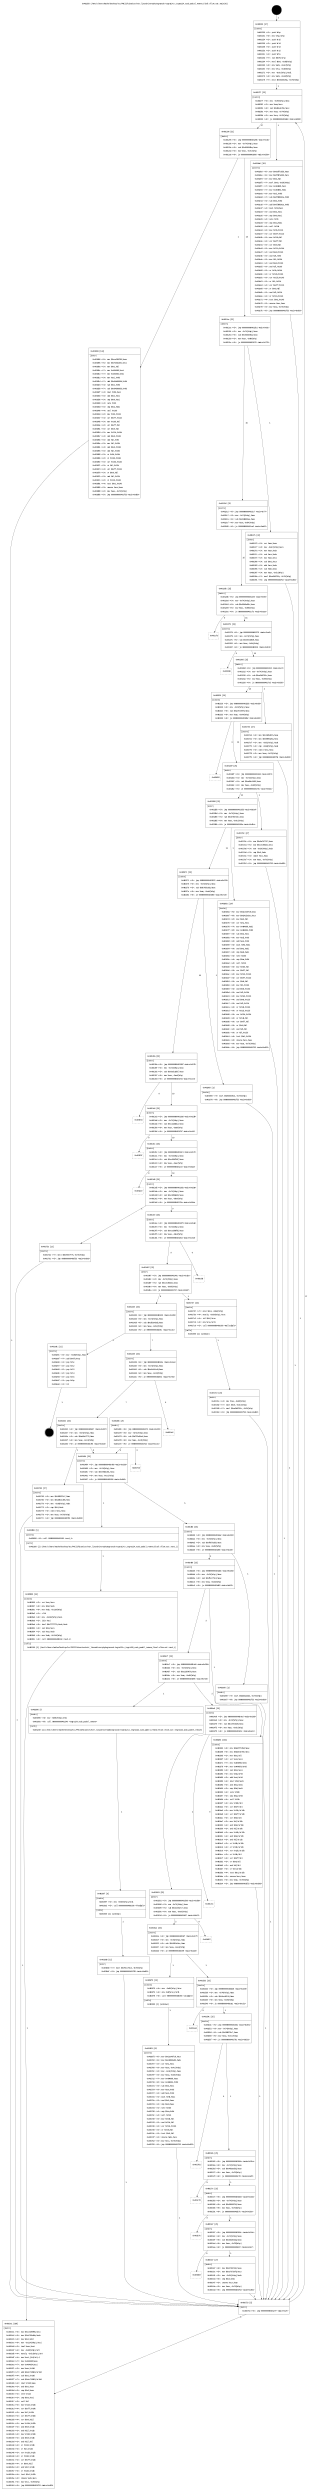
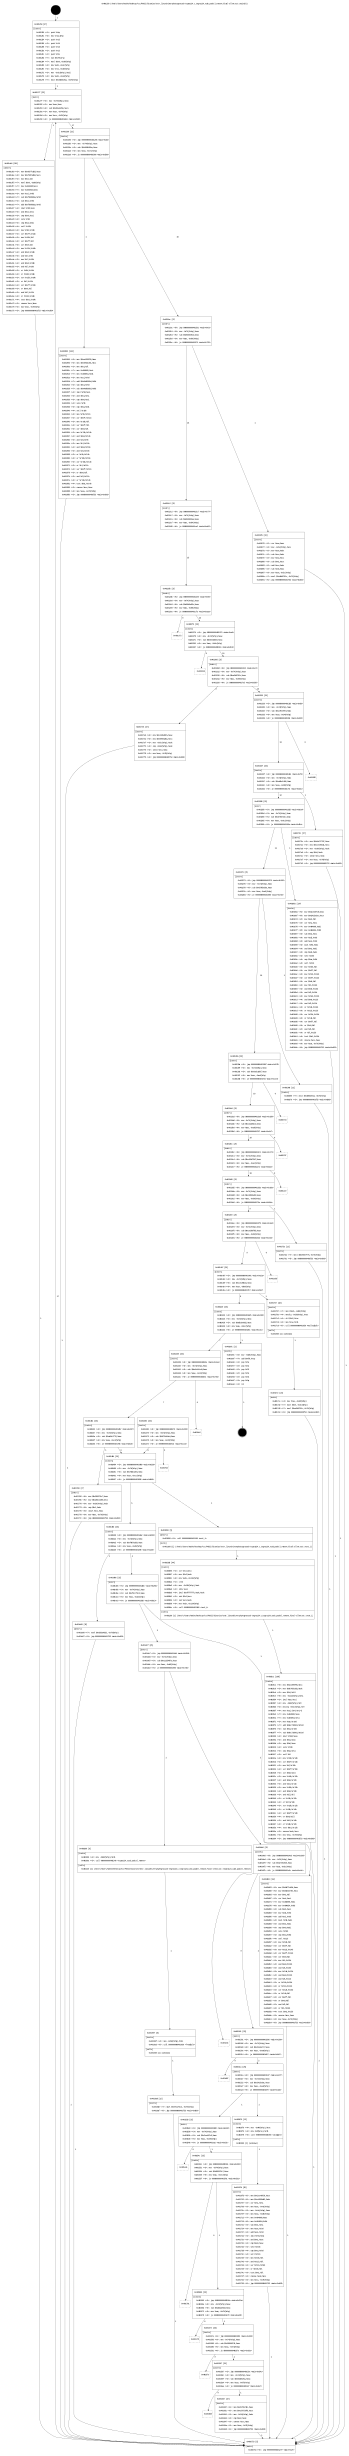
edge "0x401f53 [5]" -> "0x4018c1 [168]": reversed
